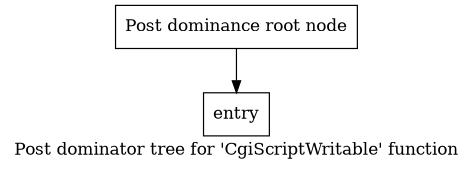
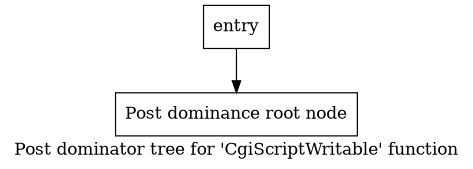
edge "Post dominance root node" -> "entry": reversed
